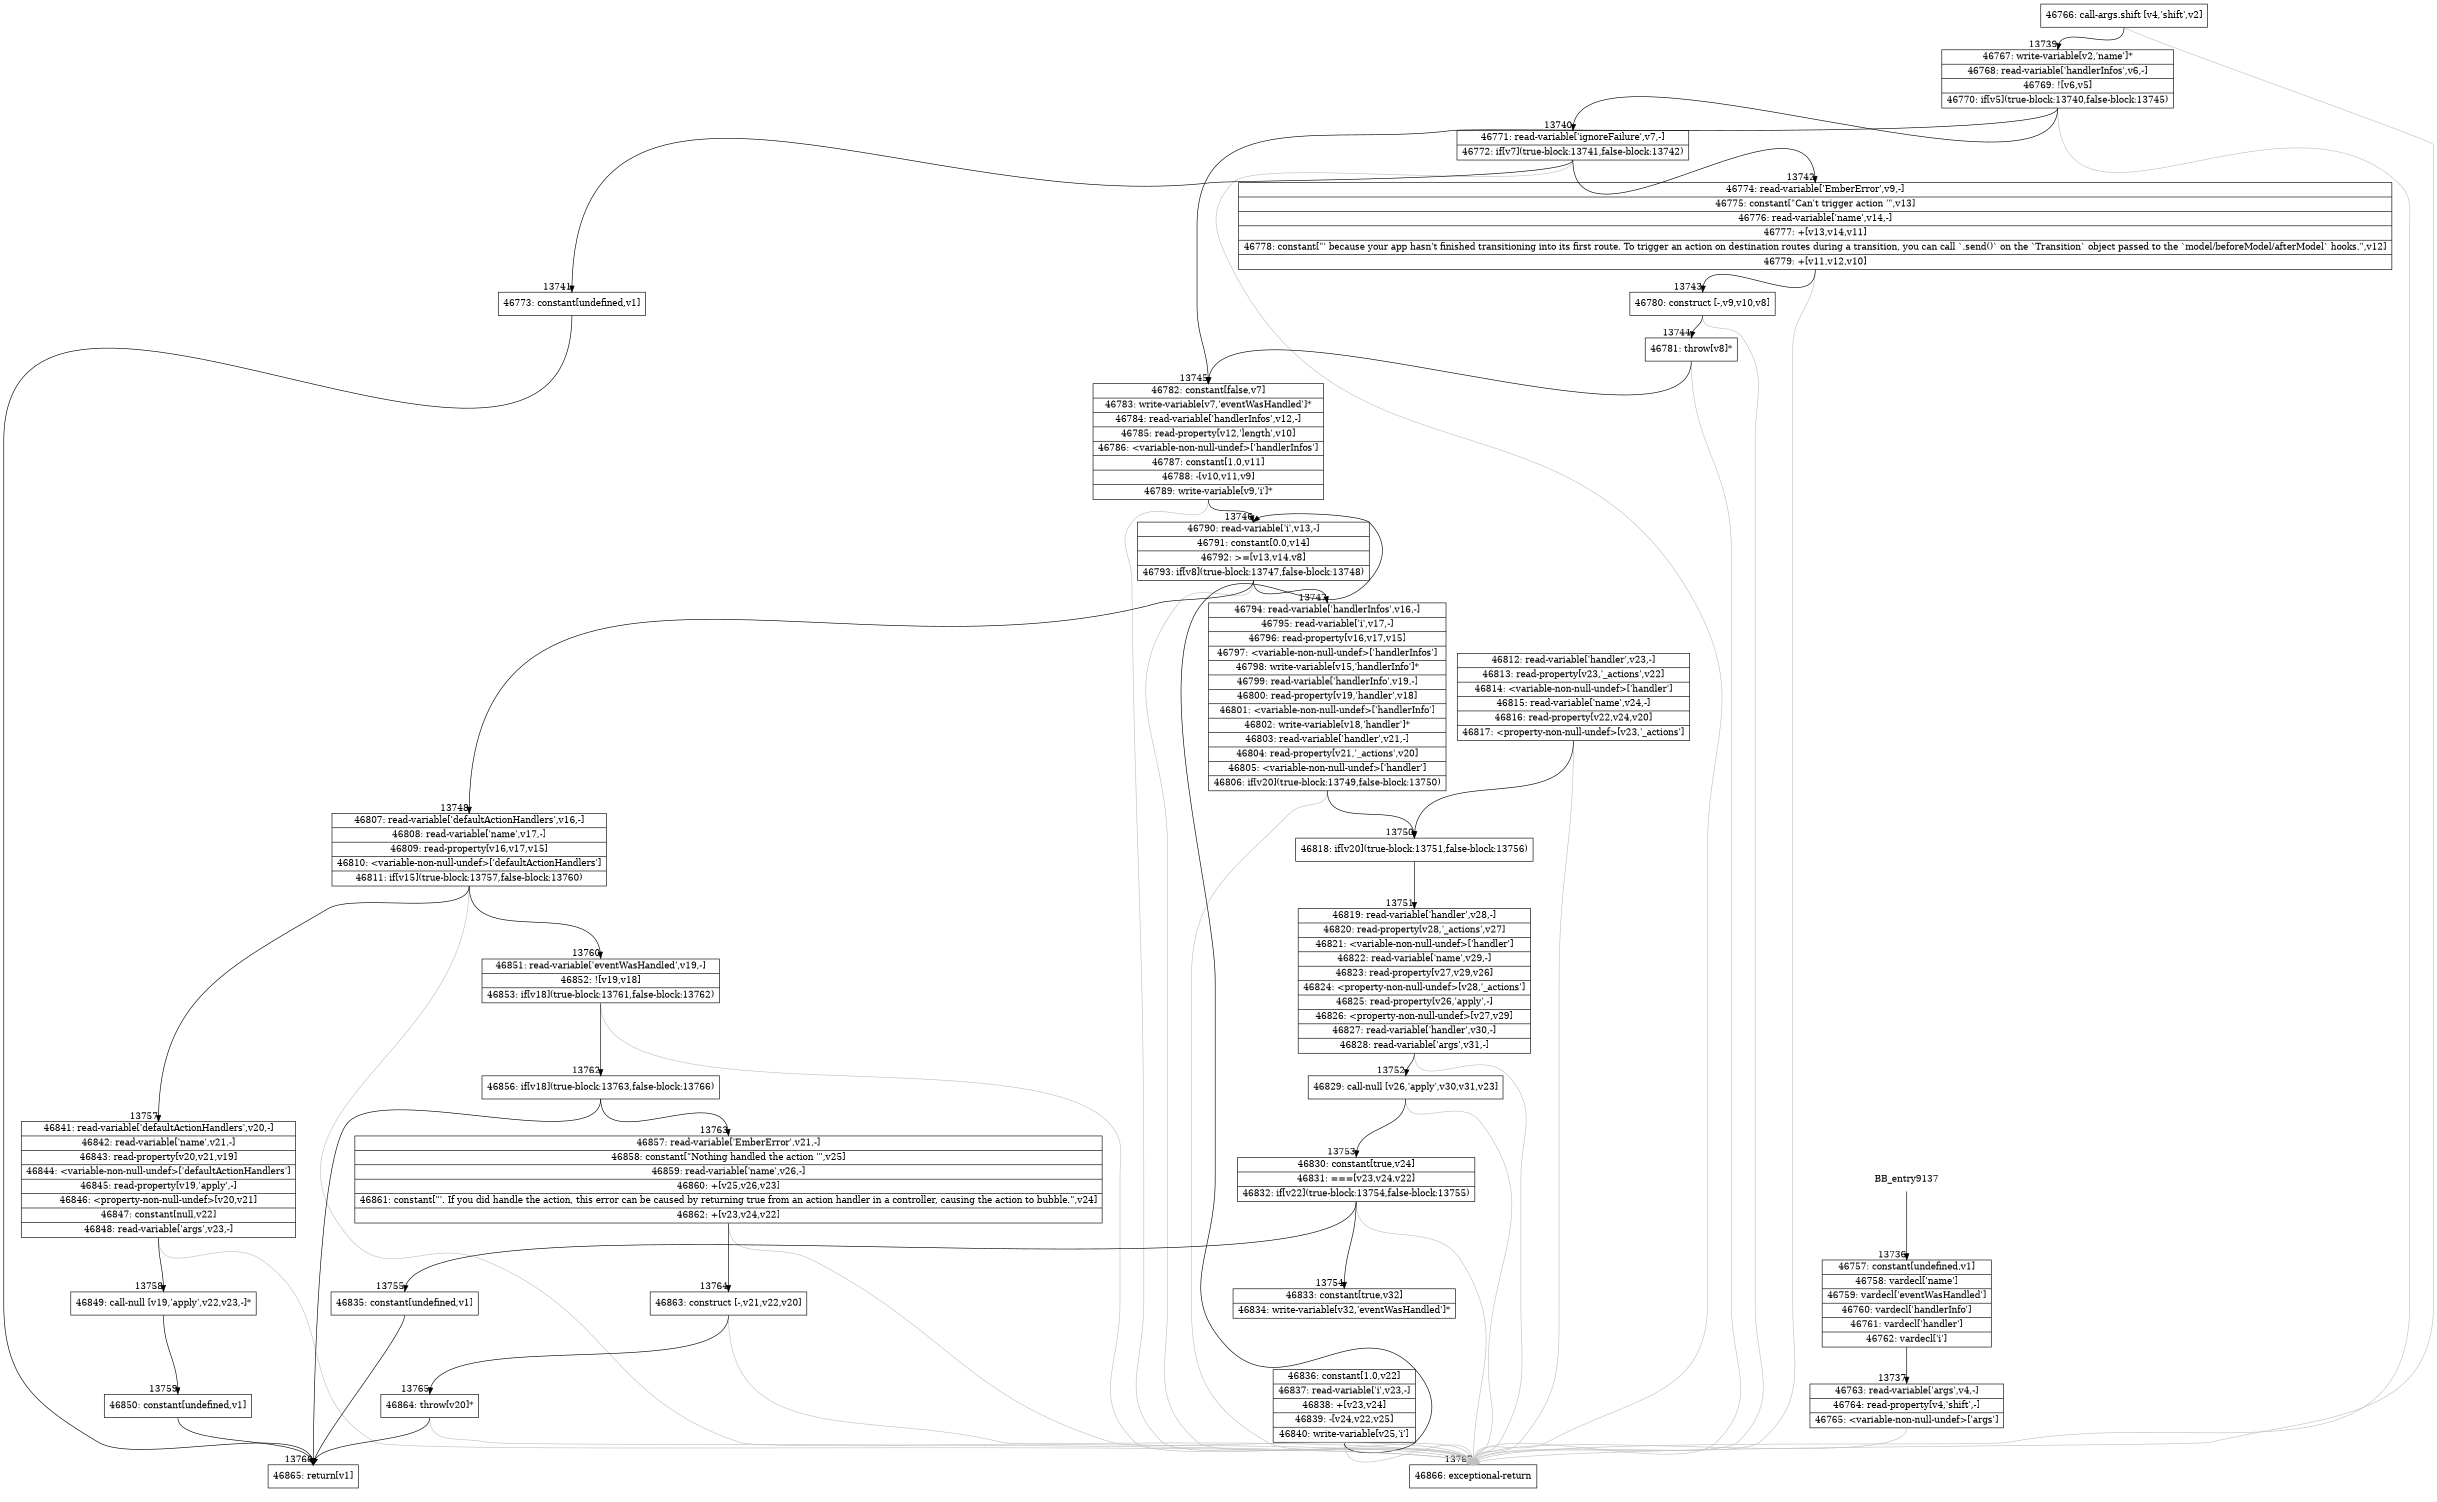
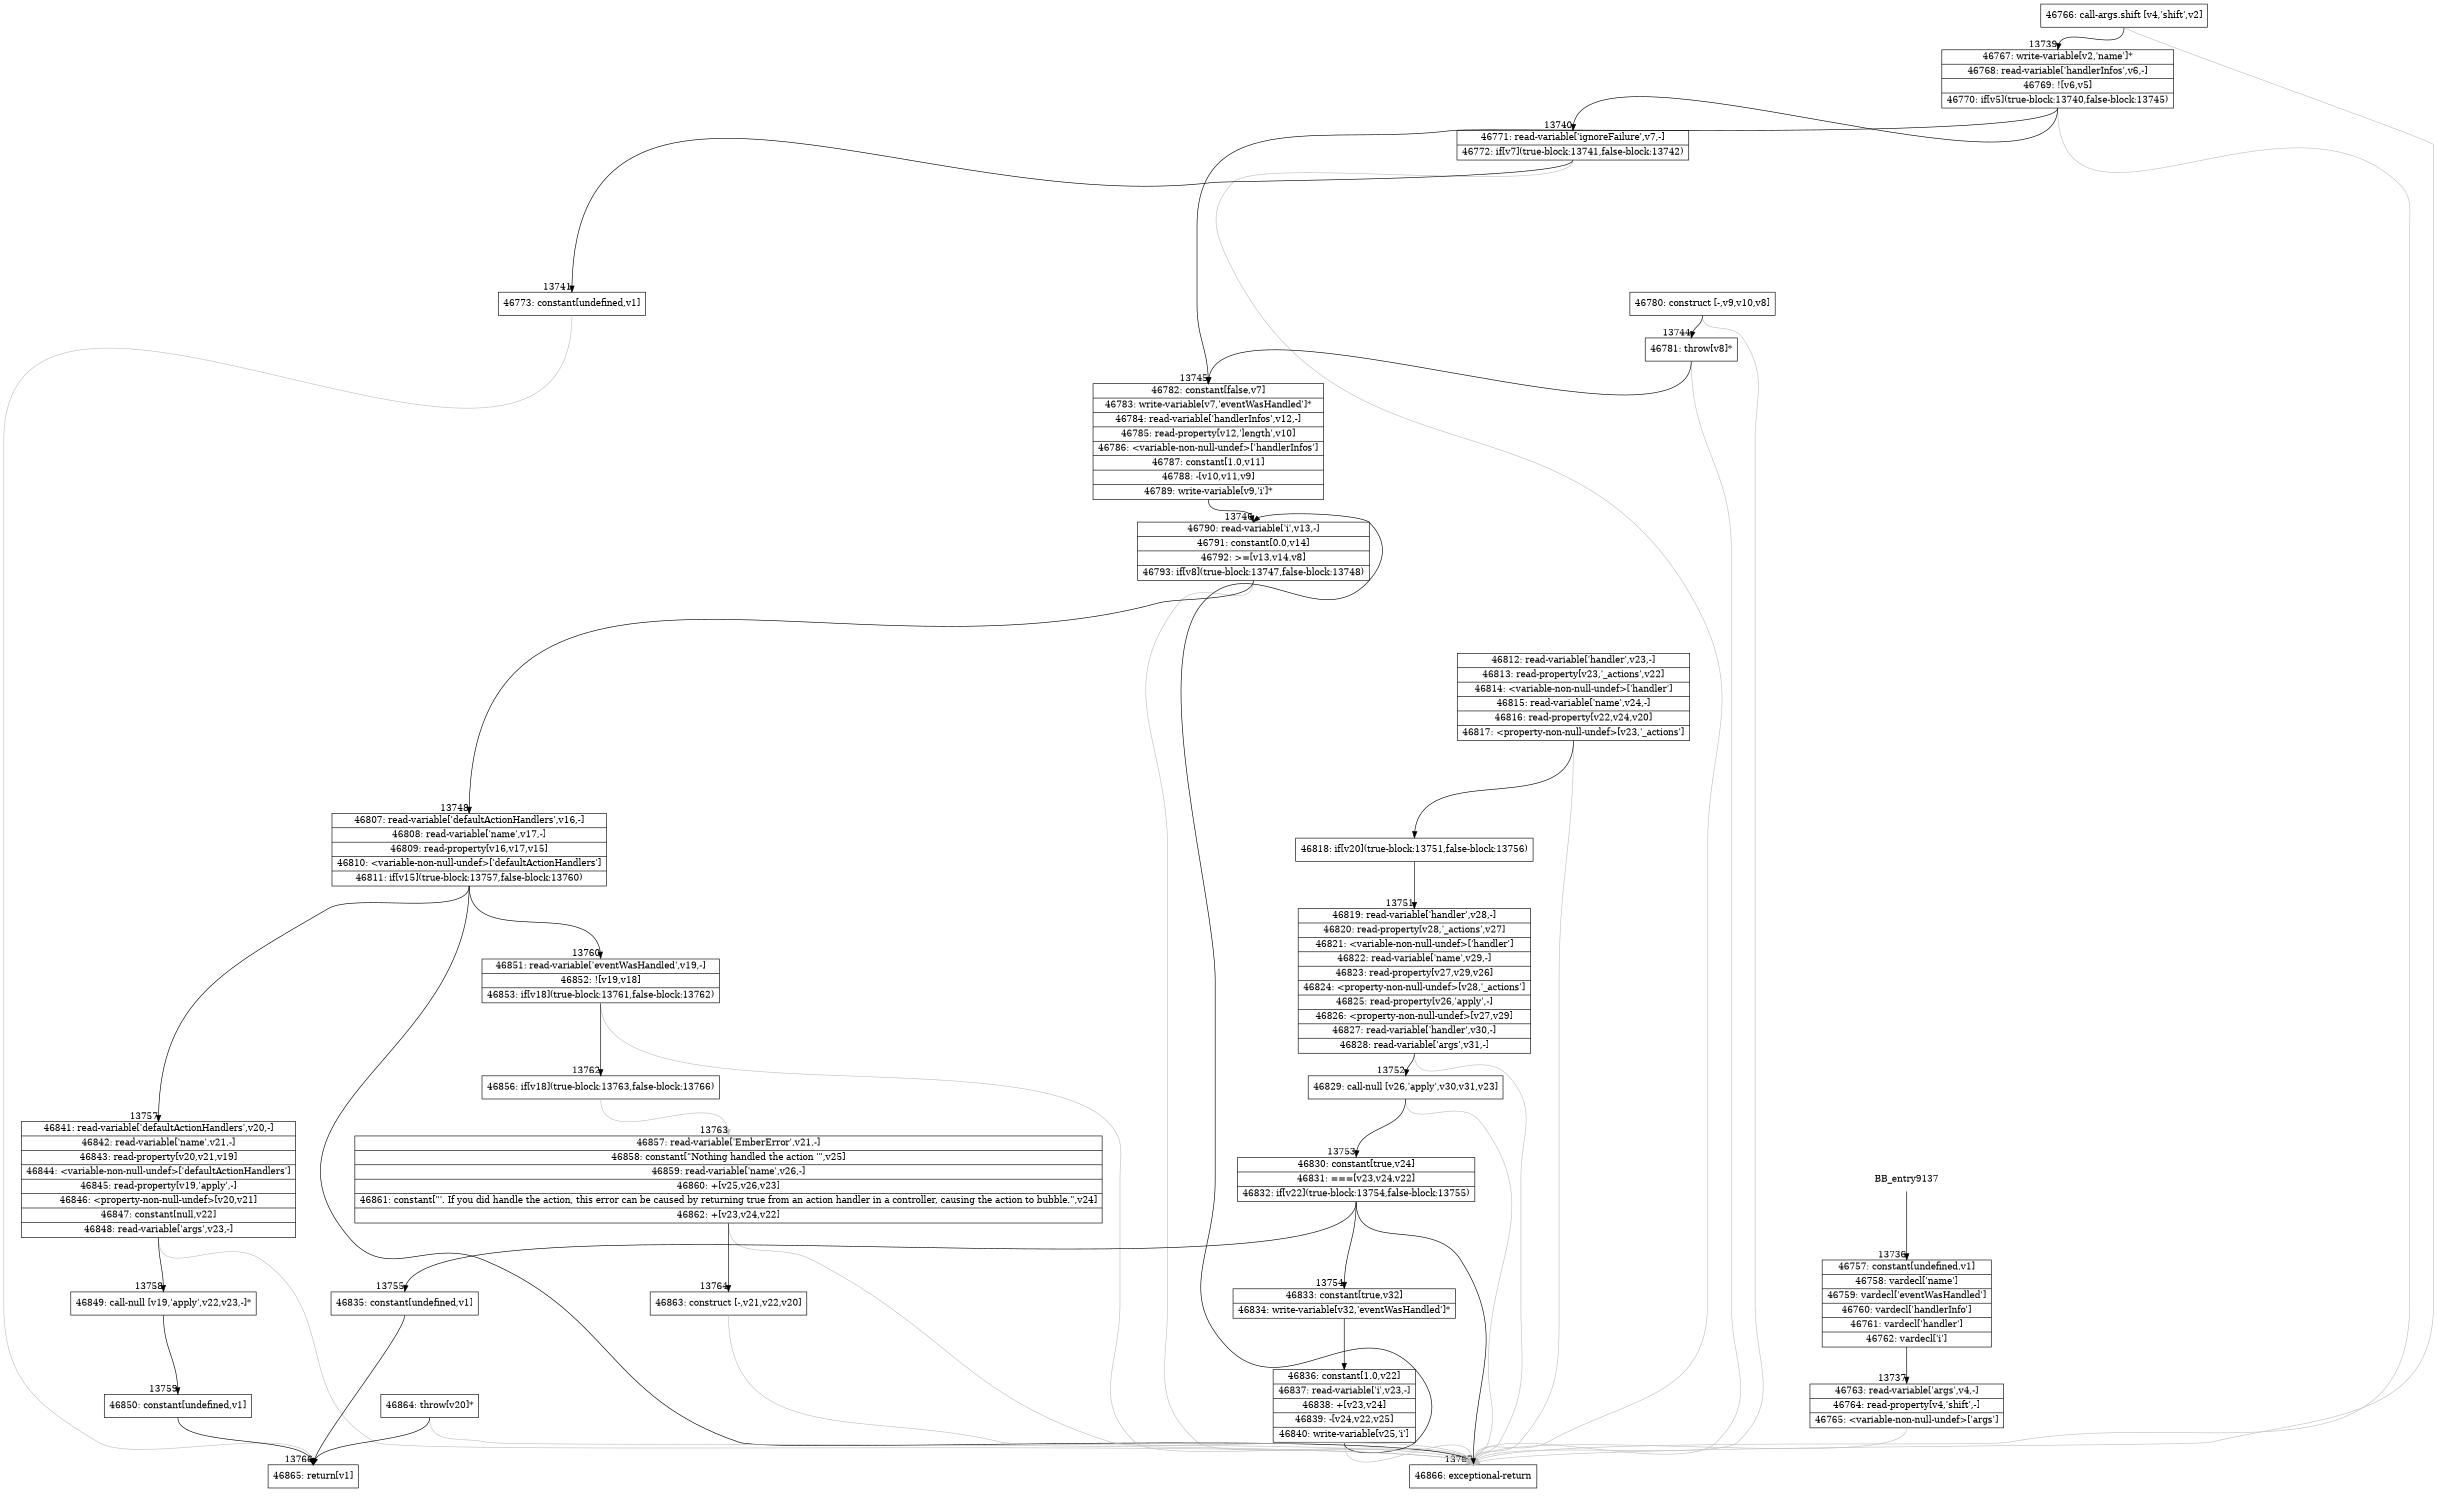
node "46774: read-variable['EmberError',v9,-]": removed
node "46794: read-variable['handlerInfos',v16,-]": removed
edge "46773: constant[undefined,v1]" -> "46865: return[v1]": color black -> gray
edge "46782: constant[false,v7]" -> "46866: exceptional-return": removed
edge "46856: if[v18](true-block:13763,false-block:13766)" -> "46857: read-variable['EmberError',v21,-]": color black -> gray
edge "46856: if[v18](true-block:13763,false-block:13766)" -> "46865: return[v1]": removed
edge "46830: constant[true,v24]" -> "46866: exceptional-return": color gray -> black
edge "46833: constant[true,v32]" -> "46836: constant[1.0,v22]": added
edge "46863: construct [-,v21,v22,v20]" -> "46864: throw[v20]*": removed
edge "46807: read-variable['defaultActionHandlers',v16,-]" -> "46866: exceptional-return": color gray -> black
